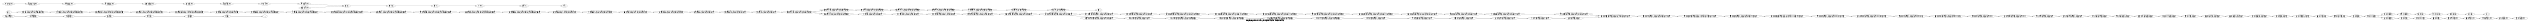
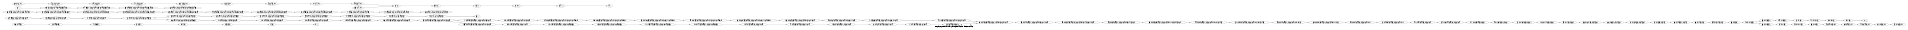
node "22 | 29 31 32 : 2 3 6 7 8 9 12 13 18 19 22 23 24 25": removed
node "16 | 29 37 38 : 2 3 6 7 8 9 12 13 18 19 24 25": removed
